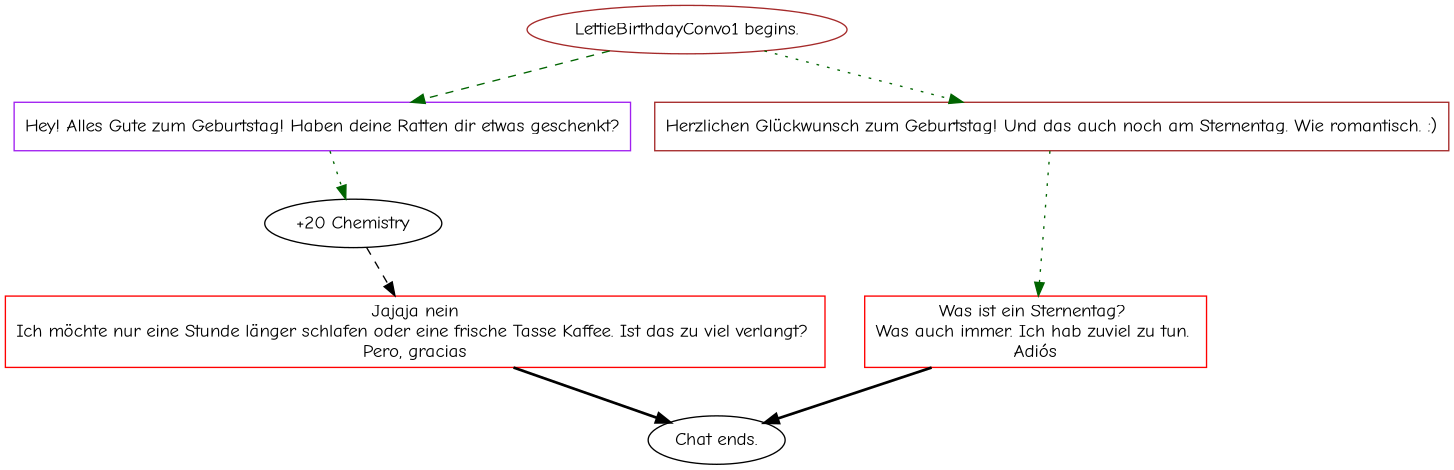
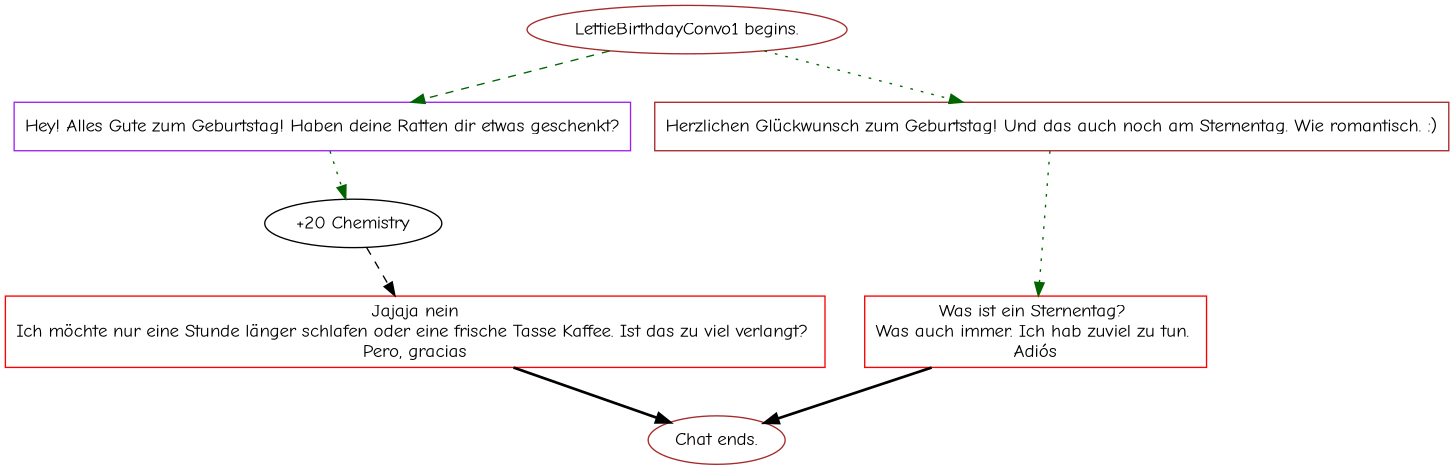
node "Chat ends.": color black -> brown
